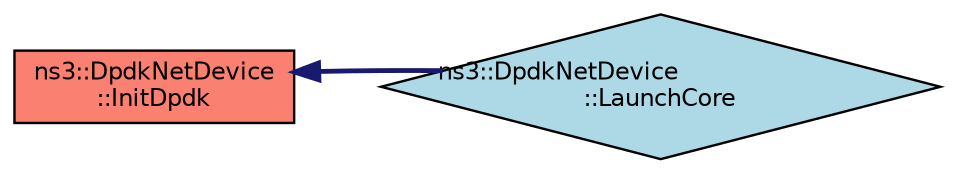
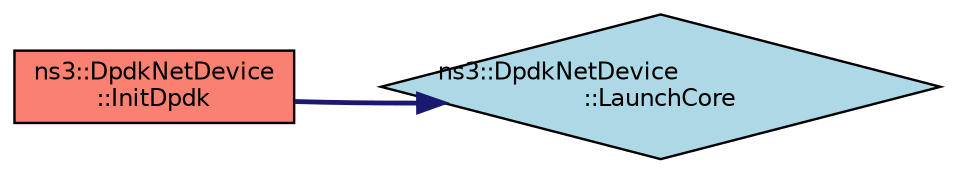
edge "ns3::DpdkNetDevice ::LaunchCore" -> "ns3::DpdkNetDevice ::InitDpdk": reversed
